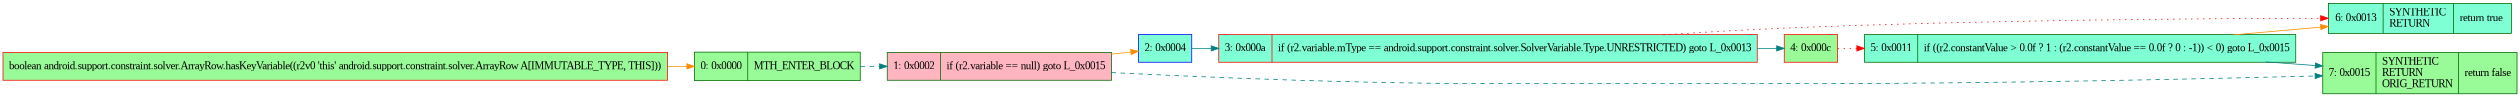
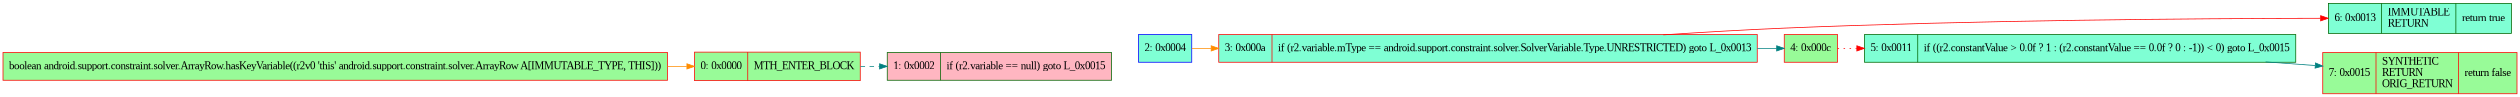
node "6: 0x0013": text "SYNTHETIC" -> "IMMUTABLE"
edge "3: 0x000a" -> "6: 0x0013": style dotted -> solid
edge "5: 0x0011" -> "6: 0x0013": removed
edge "2: 0x0004" -> "3: 0x000a": color teal -> darkorange
edge "1: 0x0002" -> "2: 0x0004": removed
node "0: 0x0000": color darkgreen -> red
node "7: 0x0015": color darkgreen -> red
edge "1: 0x0002" -> "7: 0x0015": removed
